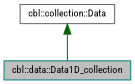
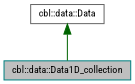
node "cbl::collection::Data": label "cbl::collection::Data" -> "cbl::data::Data"
